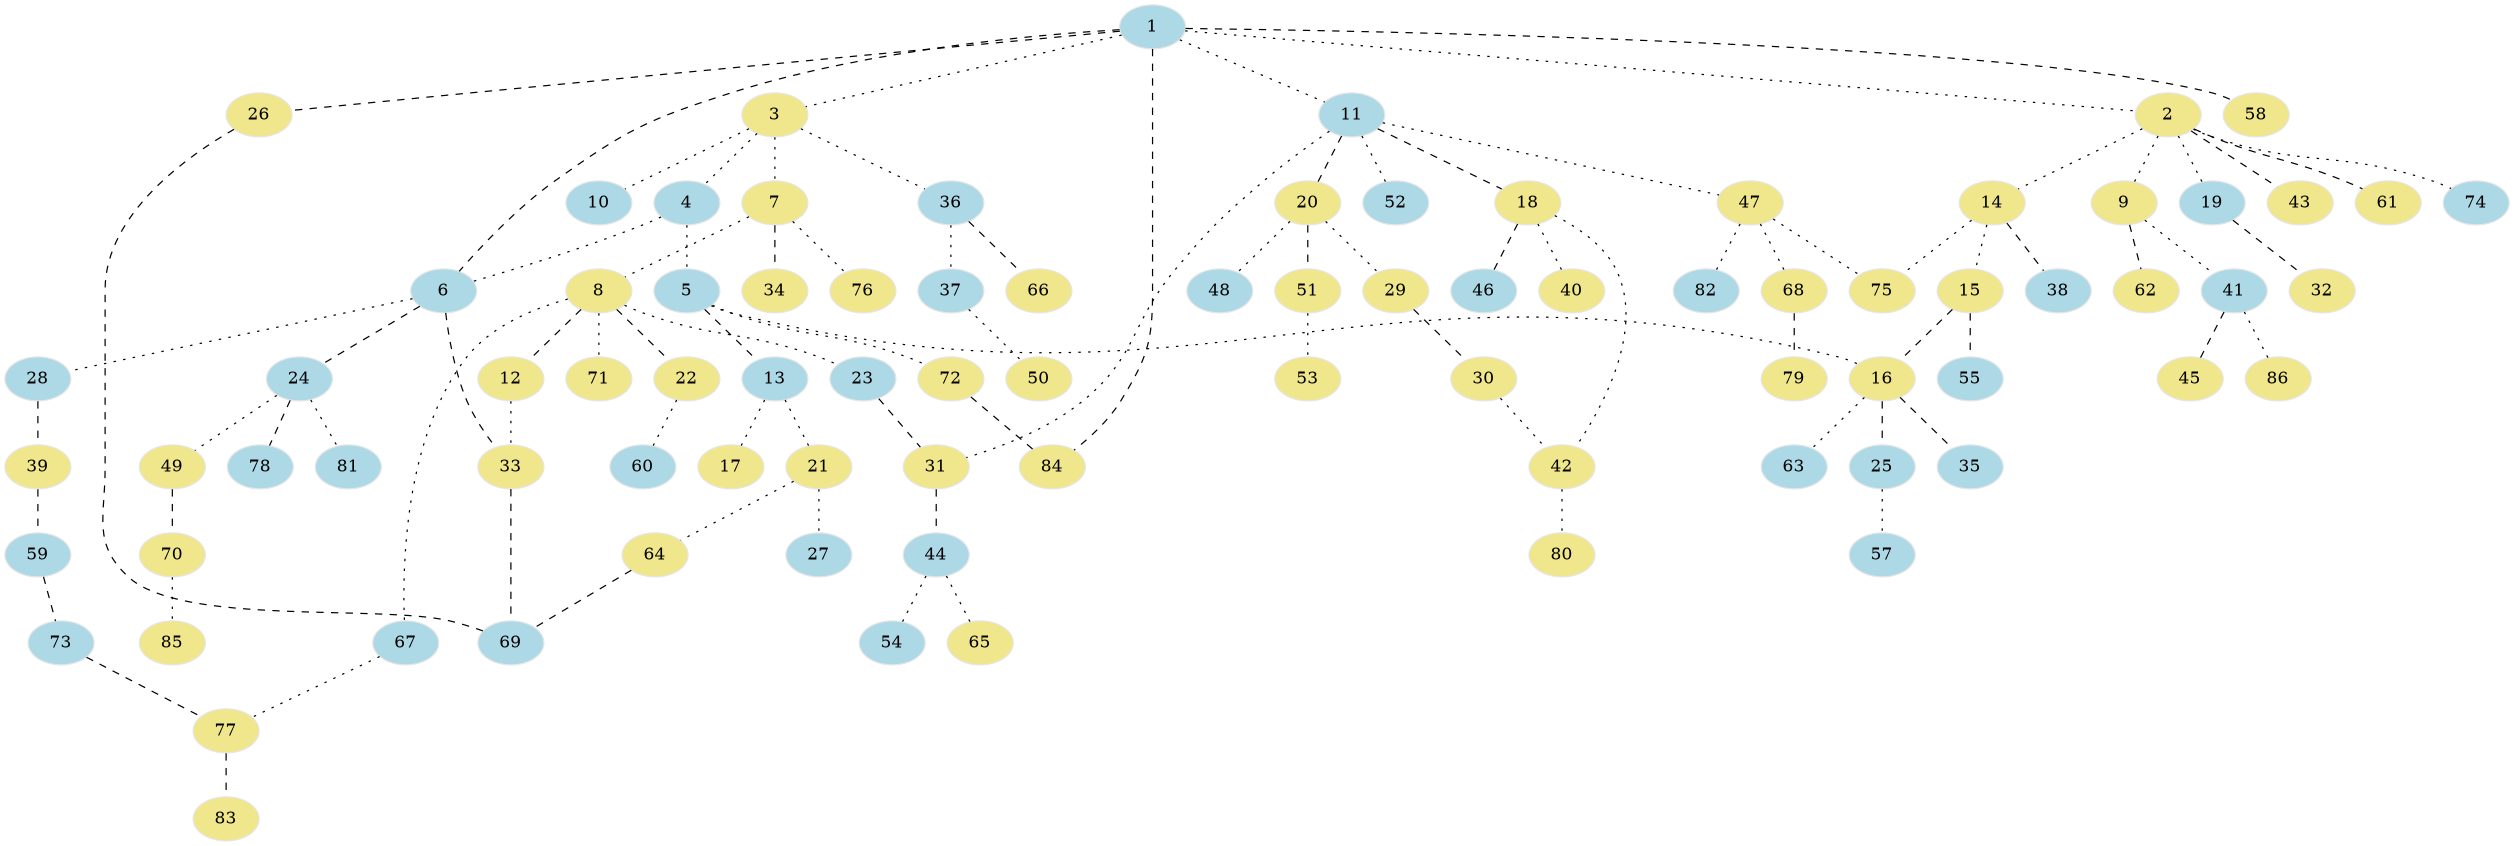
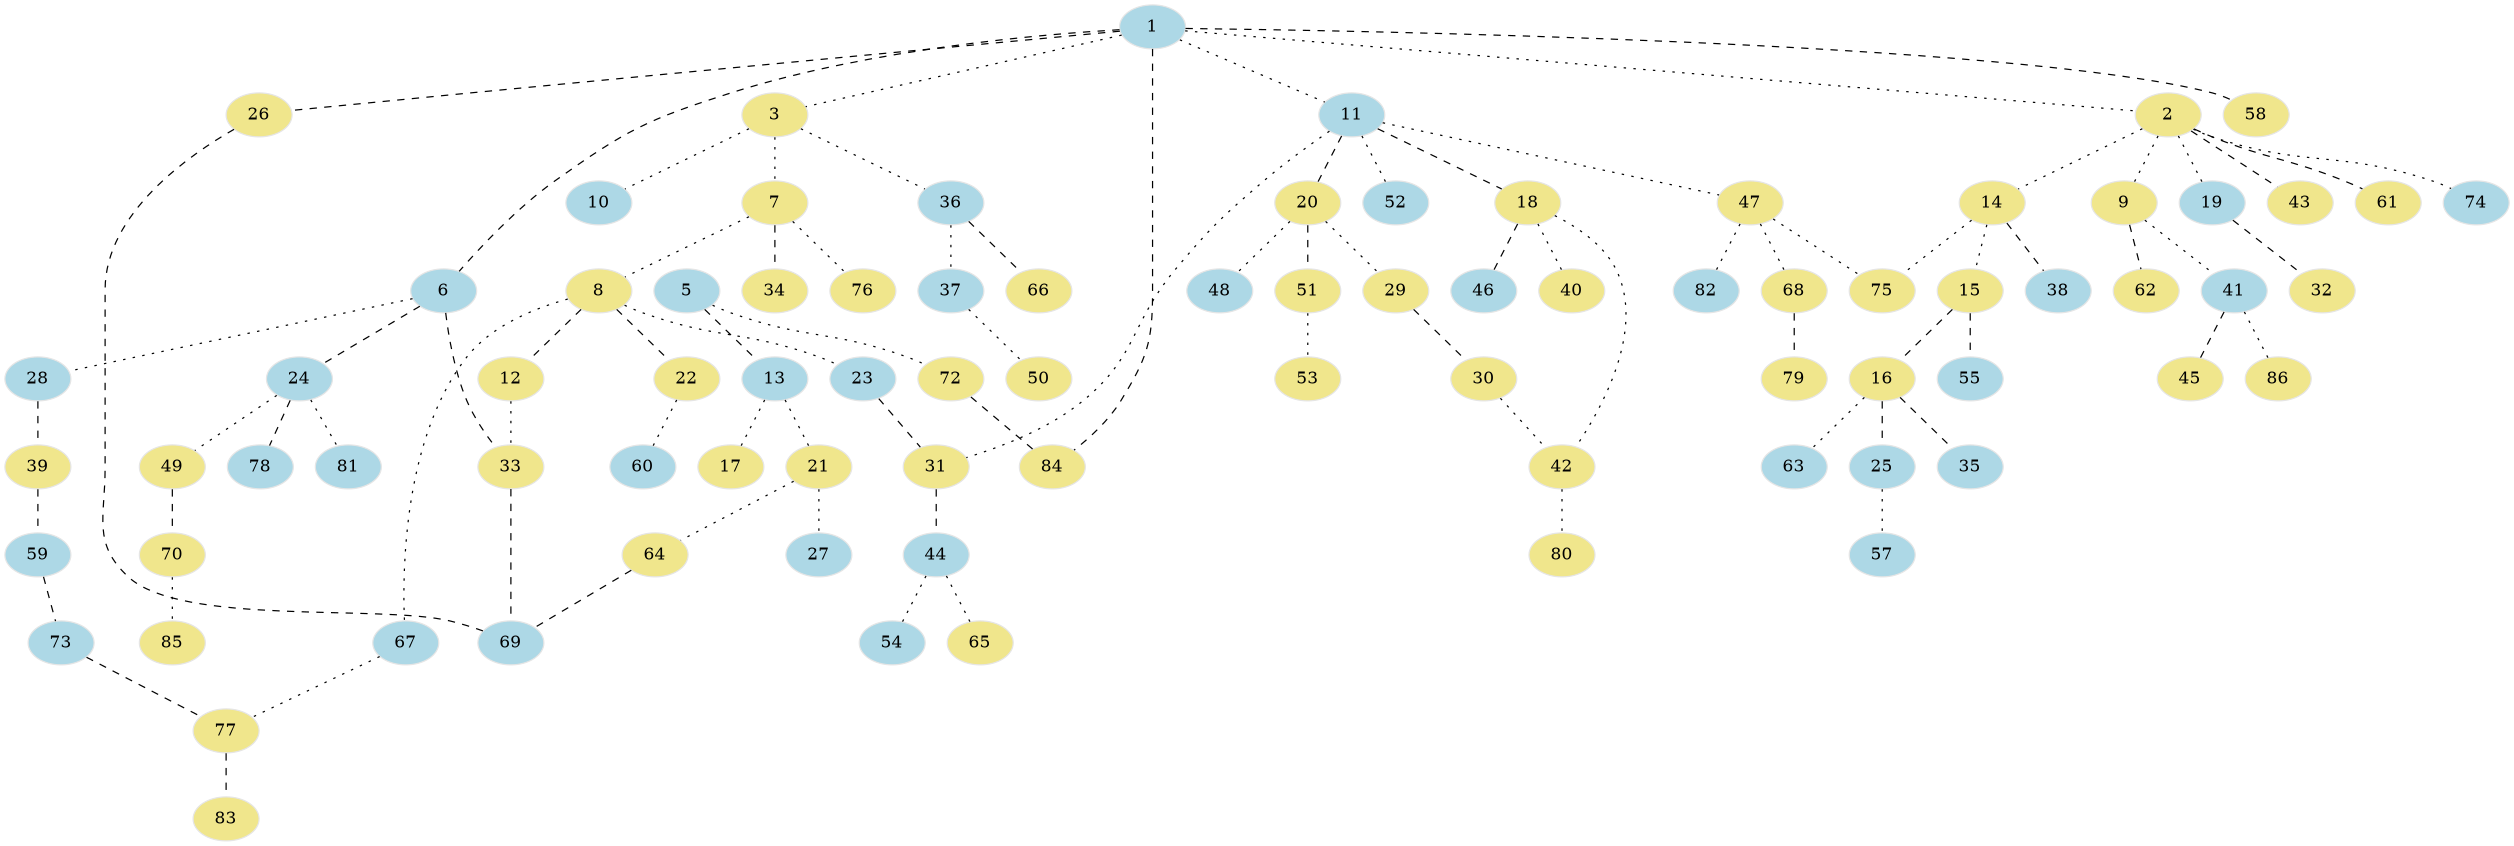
node "4": removed
edge "5" -- "16": removed
node "71": removed
